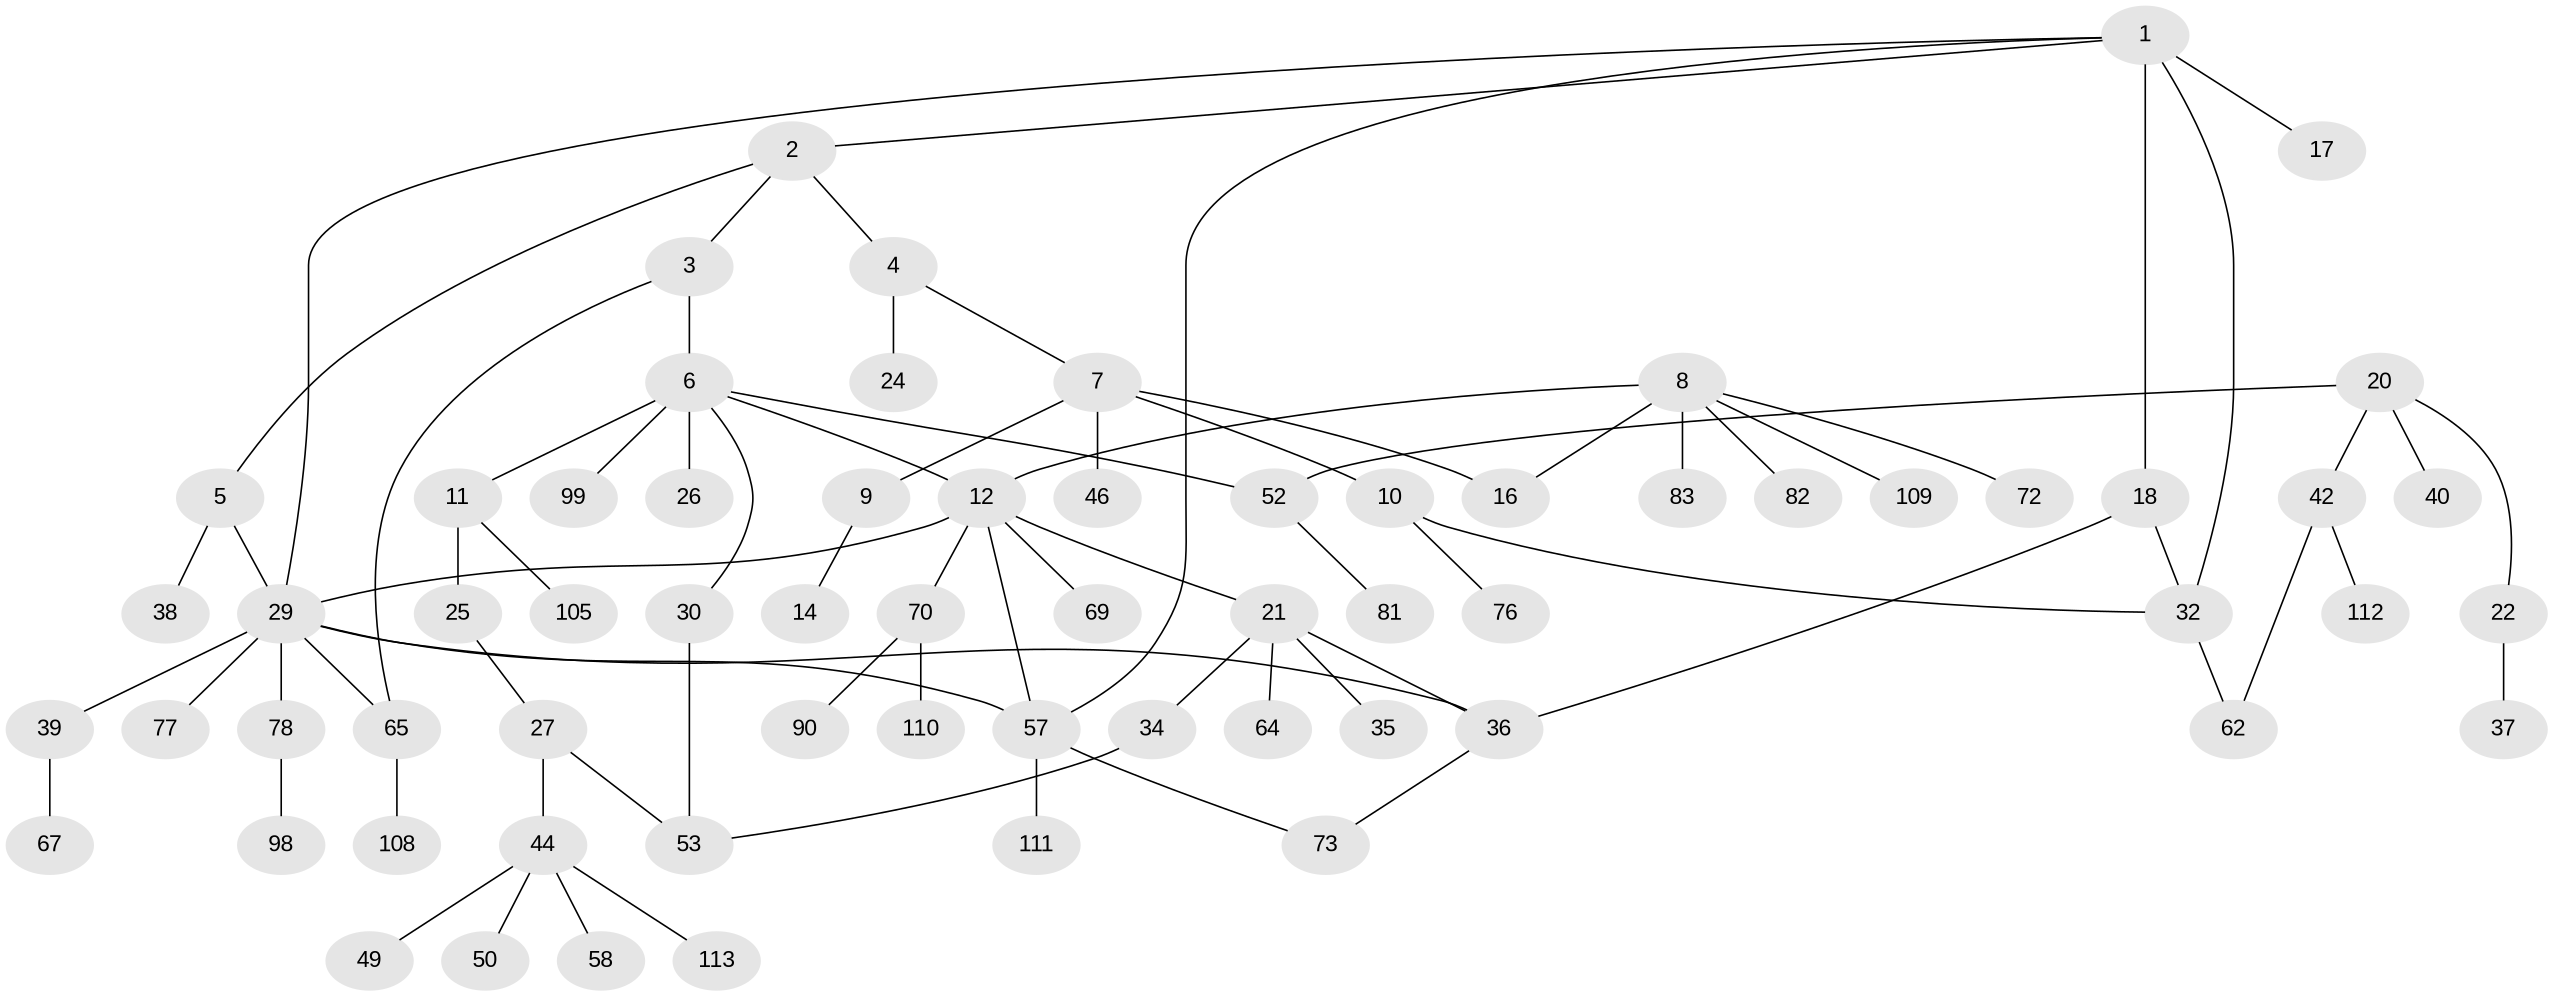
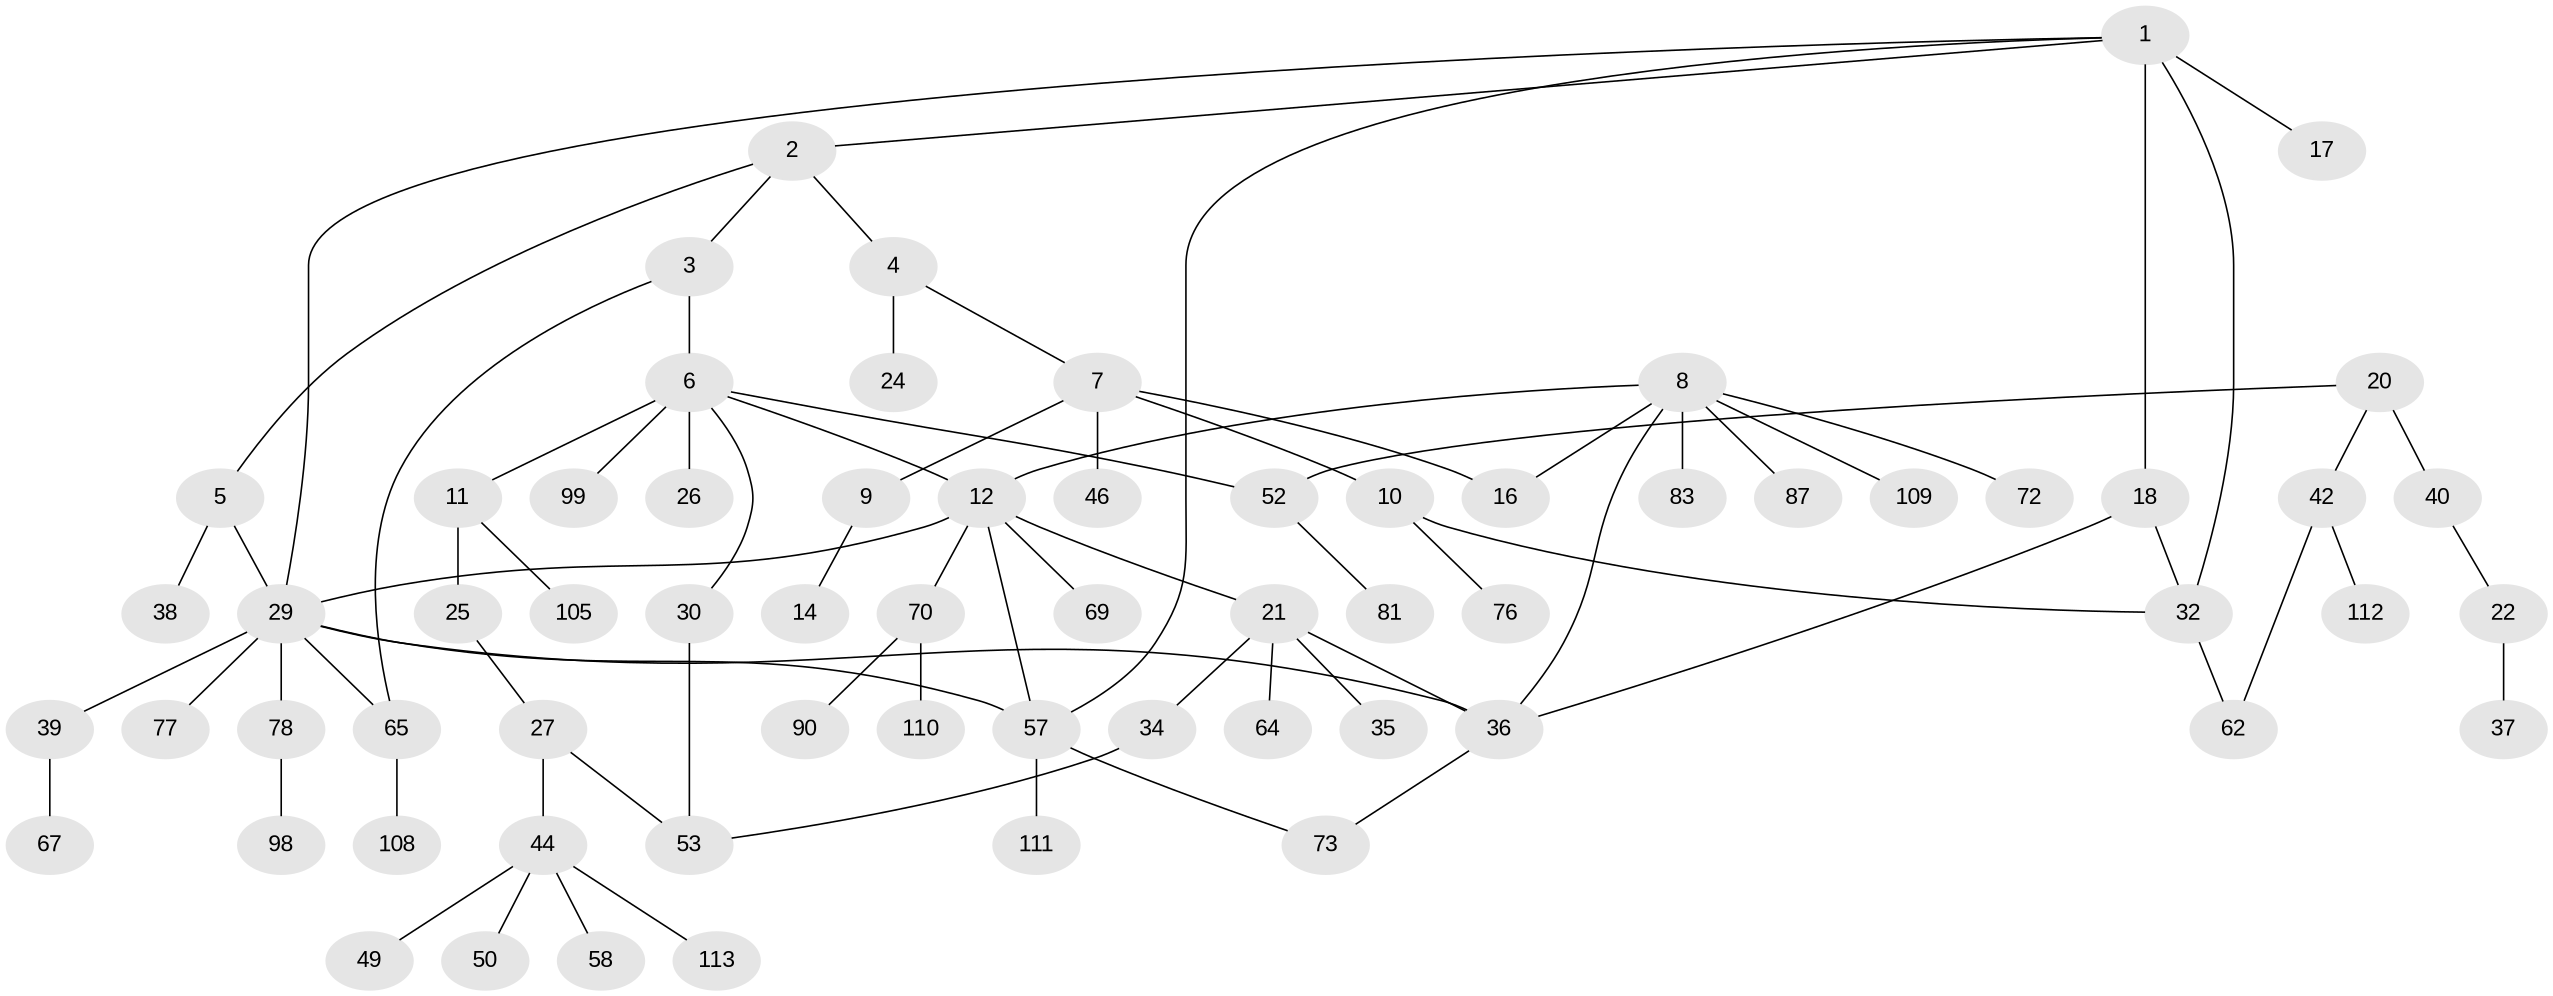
edge "20" -- "22": now "40" -- "22"
node "82": label "82" -> "87"
edge "8" -- "36": added
